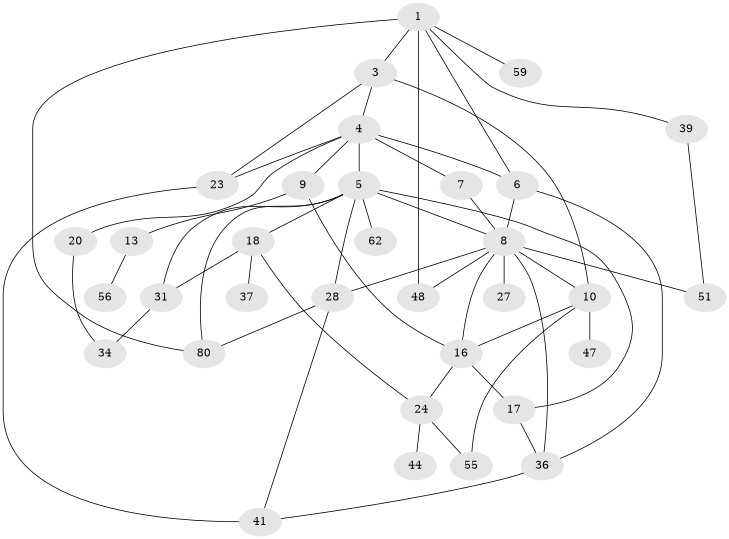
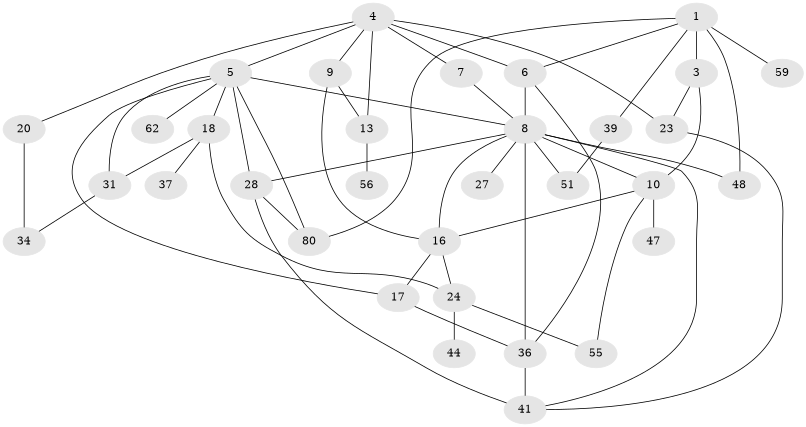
edge "3" -- "4": now "13" -- "4"
edge "8" -- "41": added
